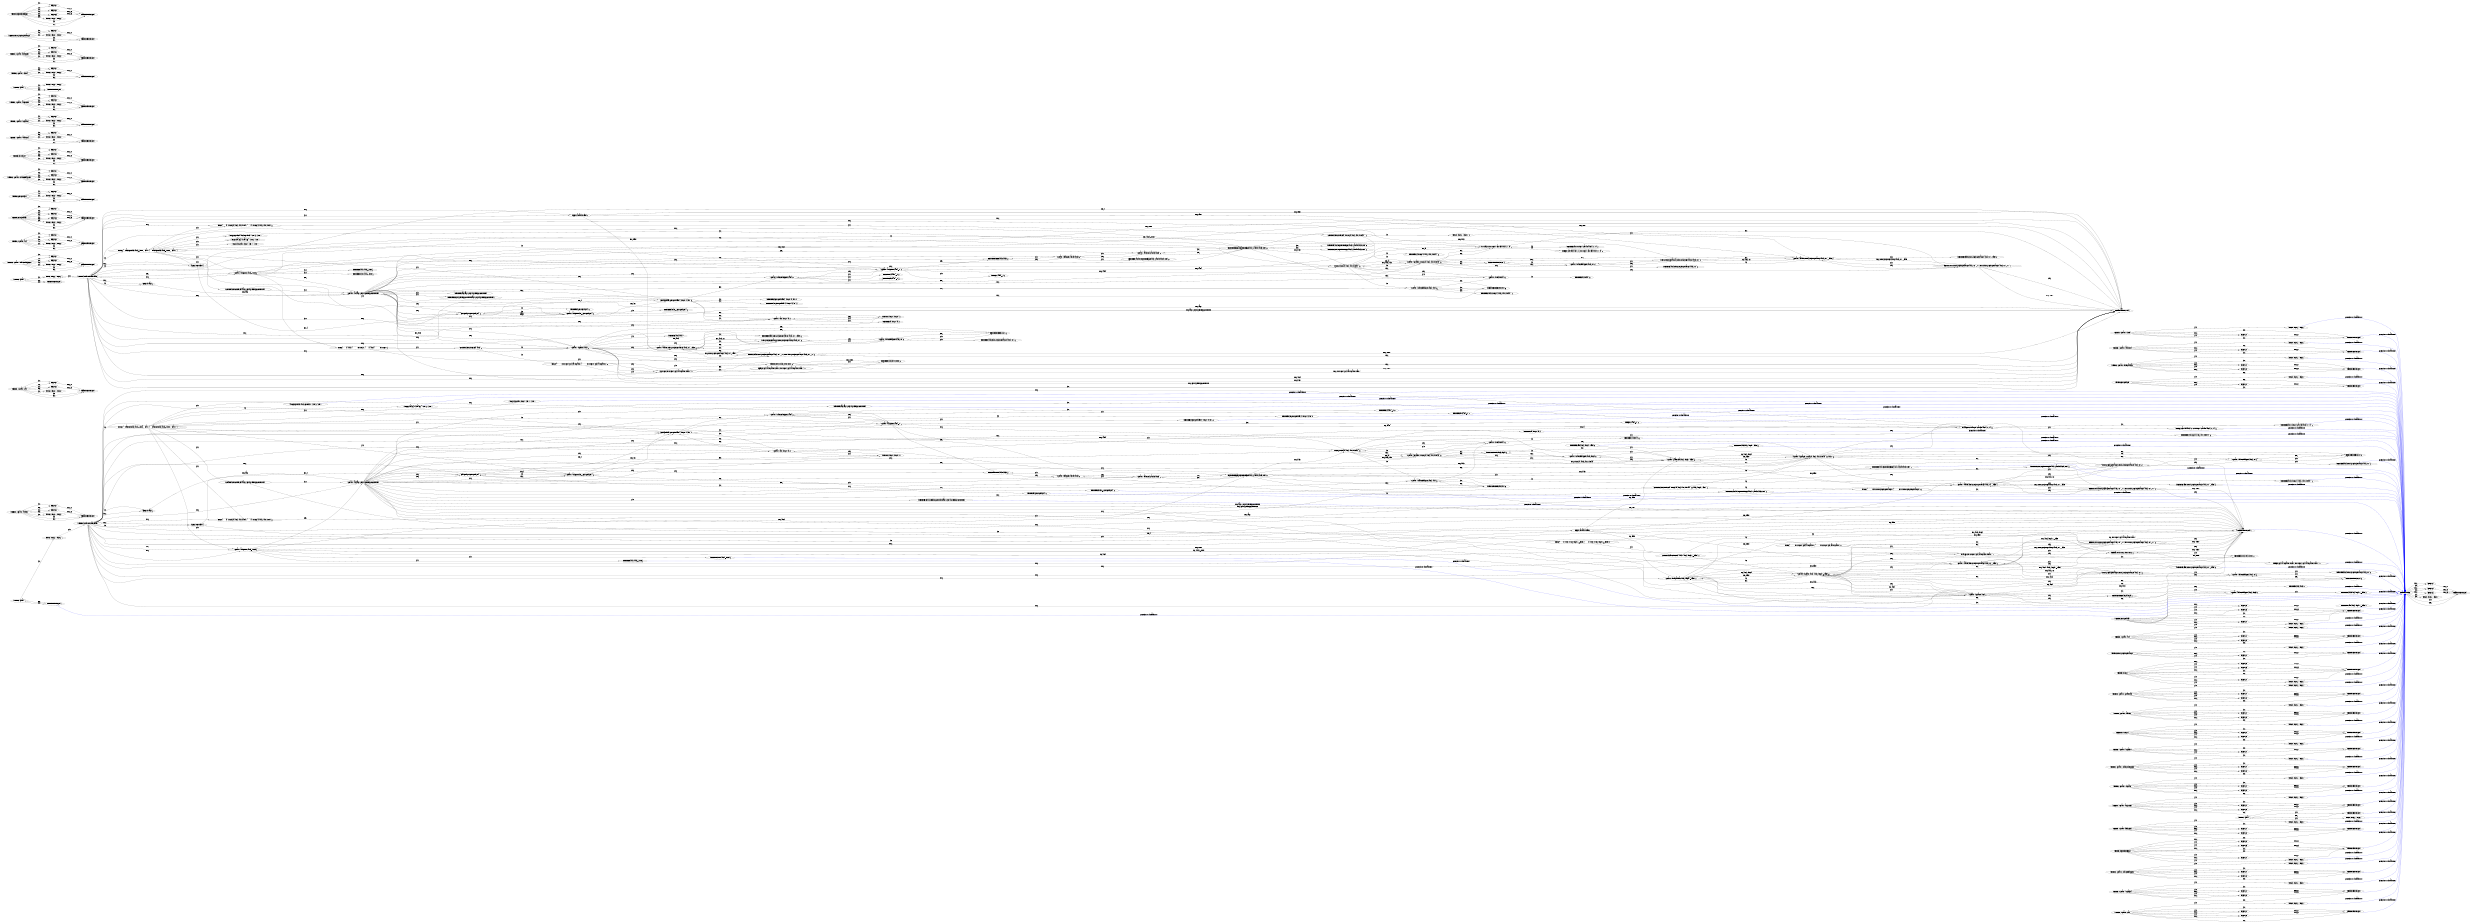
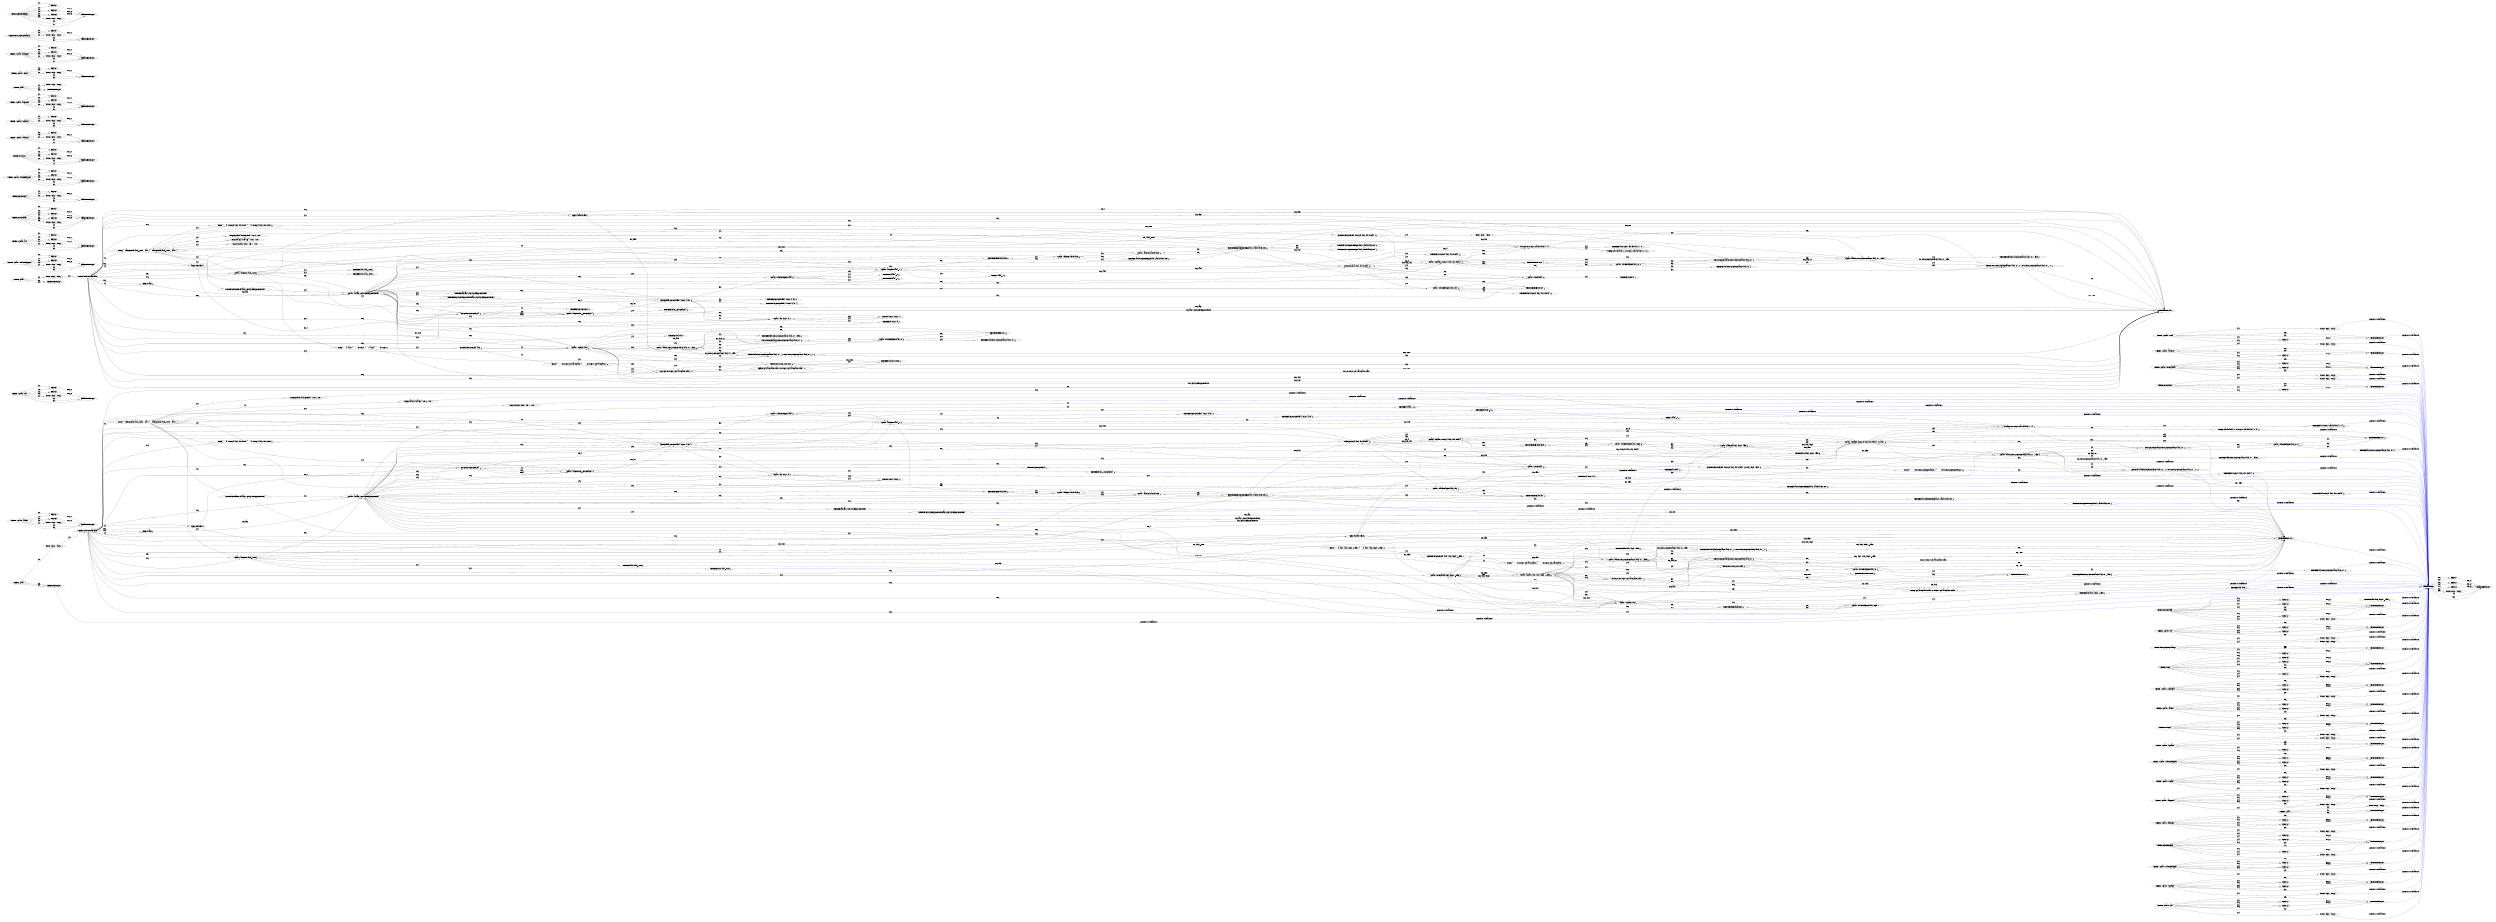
edge "(<operator>.logicalOr,!block || block->length <= offset)" -> "(<operator>.lessEqualsThan,block->length <= offset)": now "(<operator>.logicalOr,!block || block->length <= offset)" -> "(IDENTIFIER,offset,block->length > offset)"
